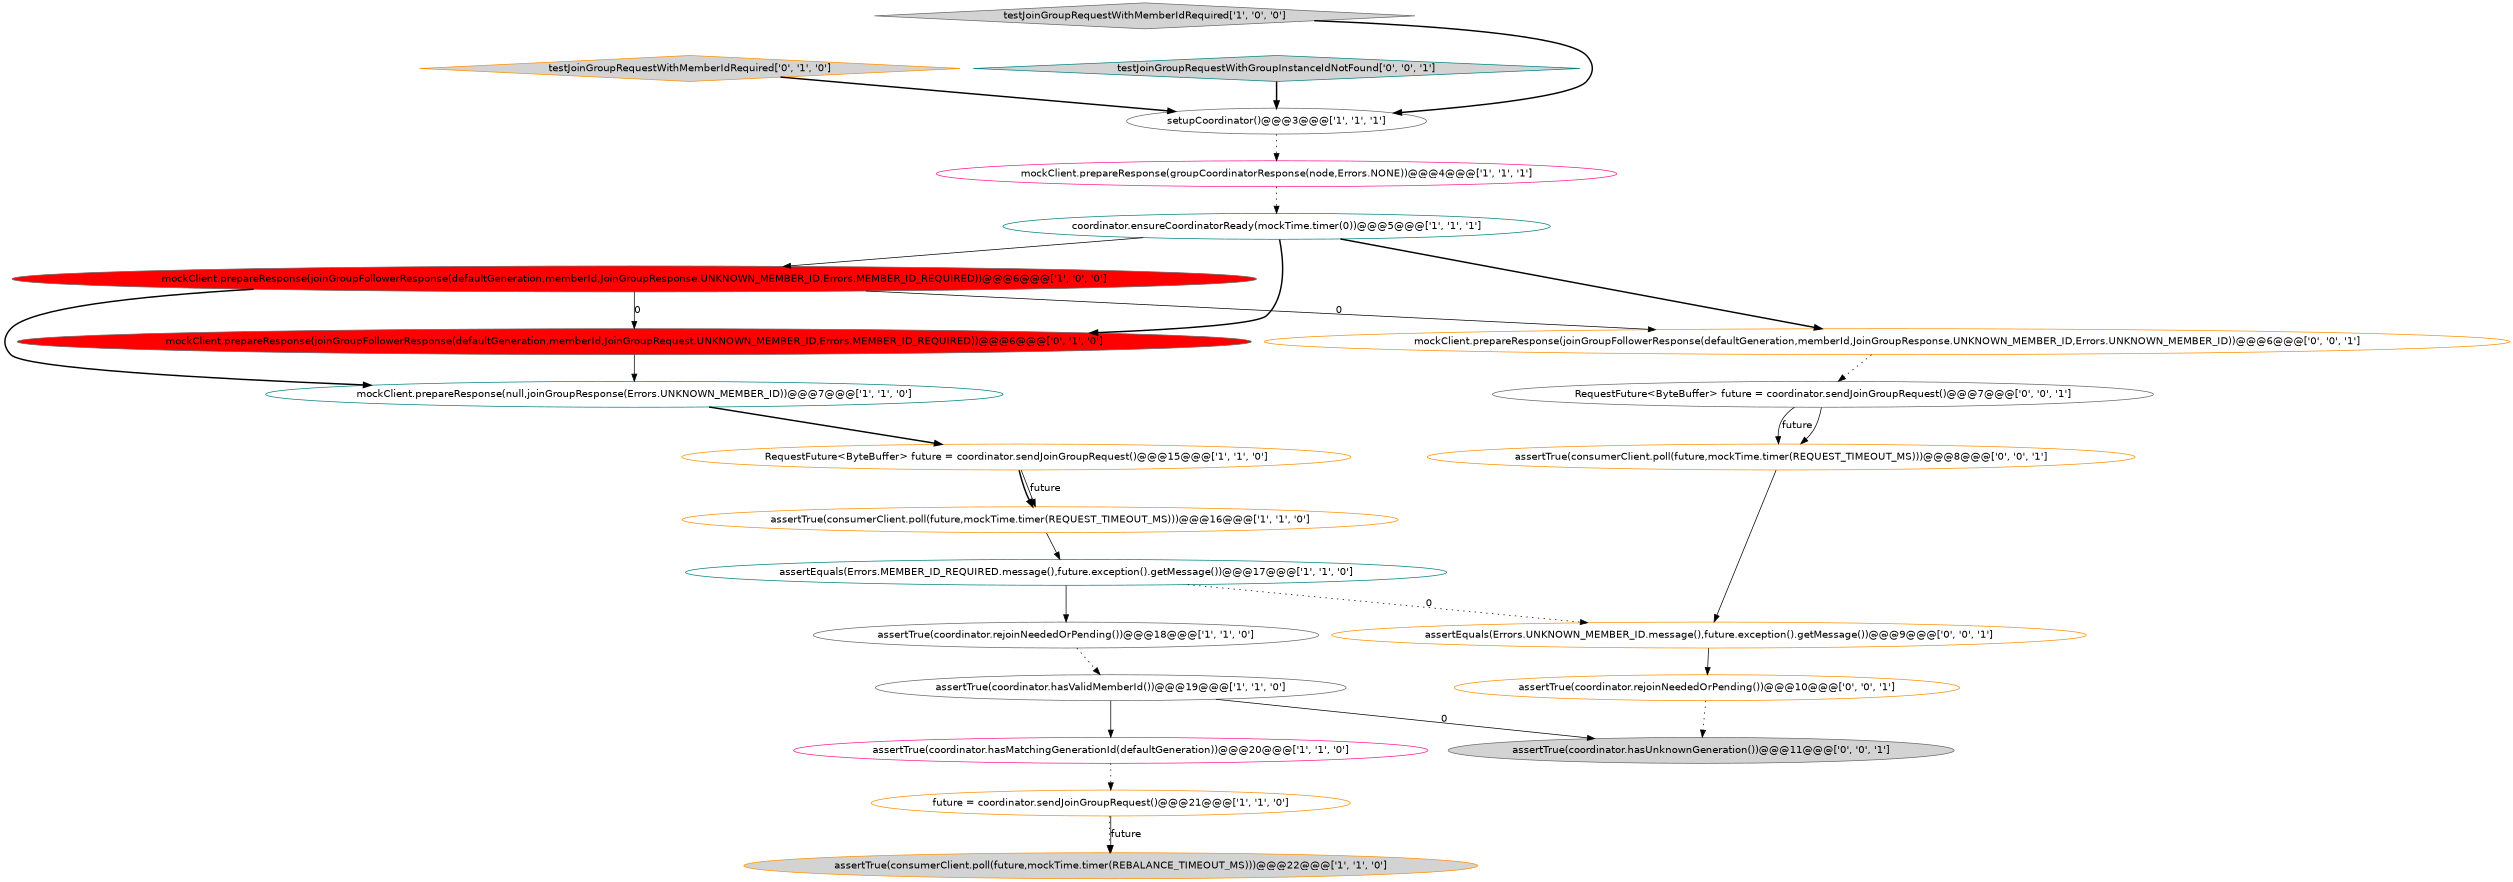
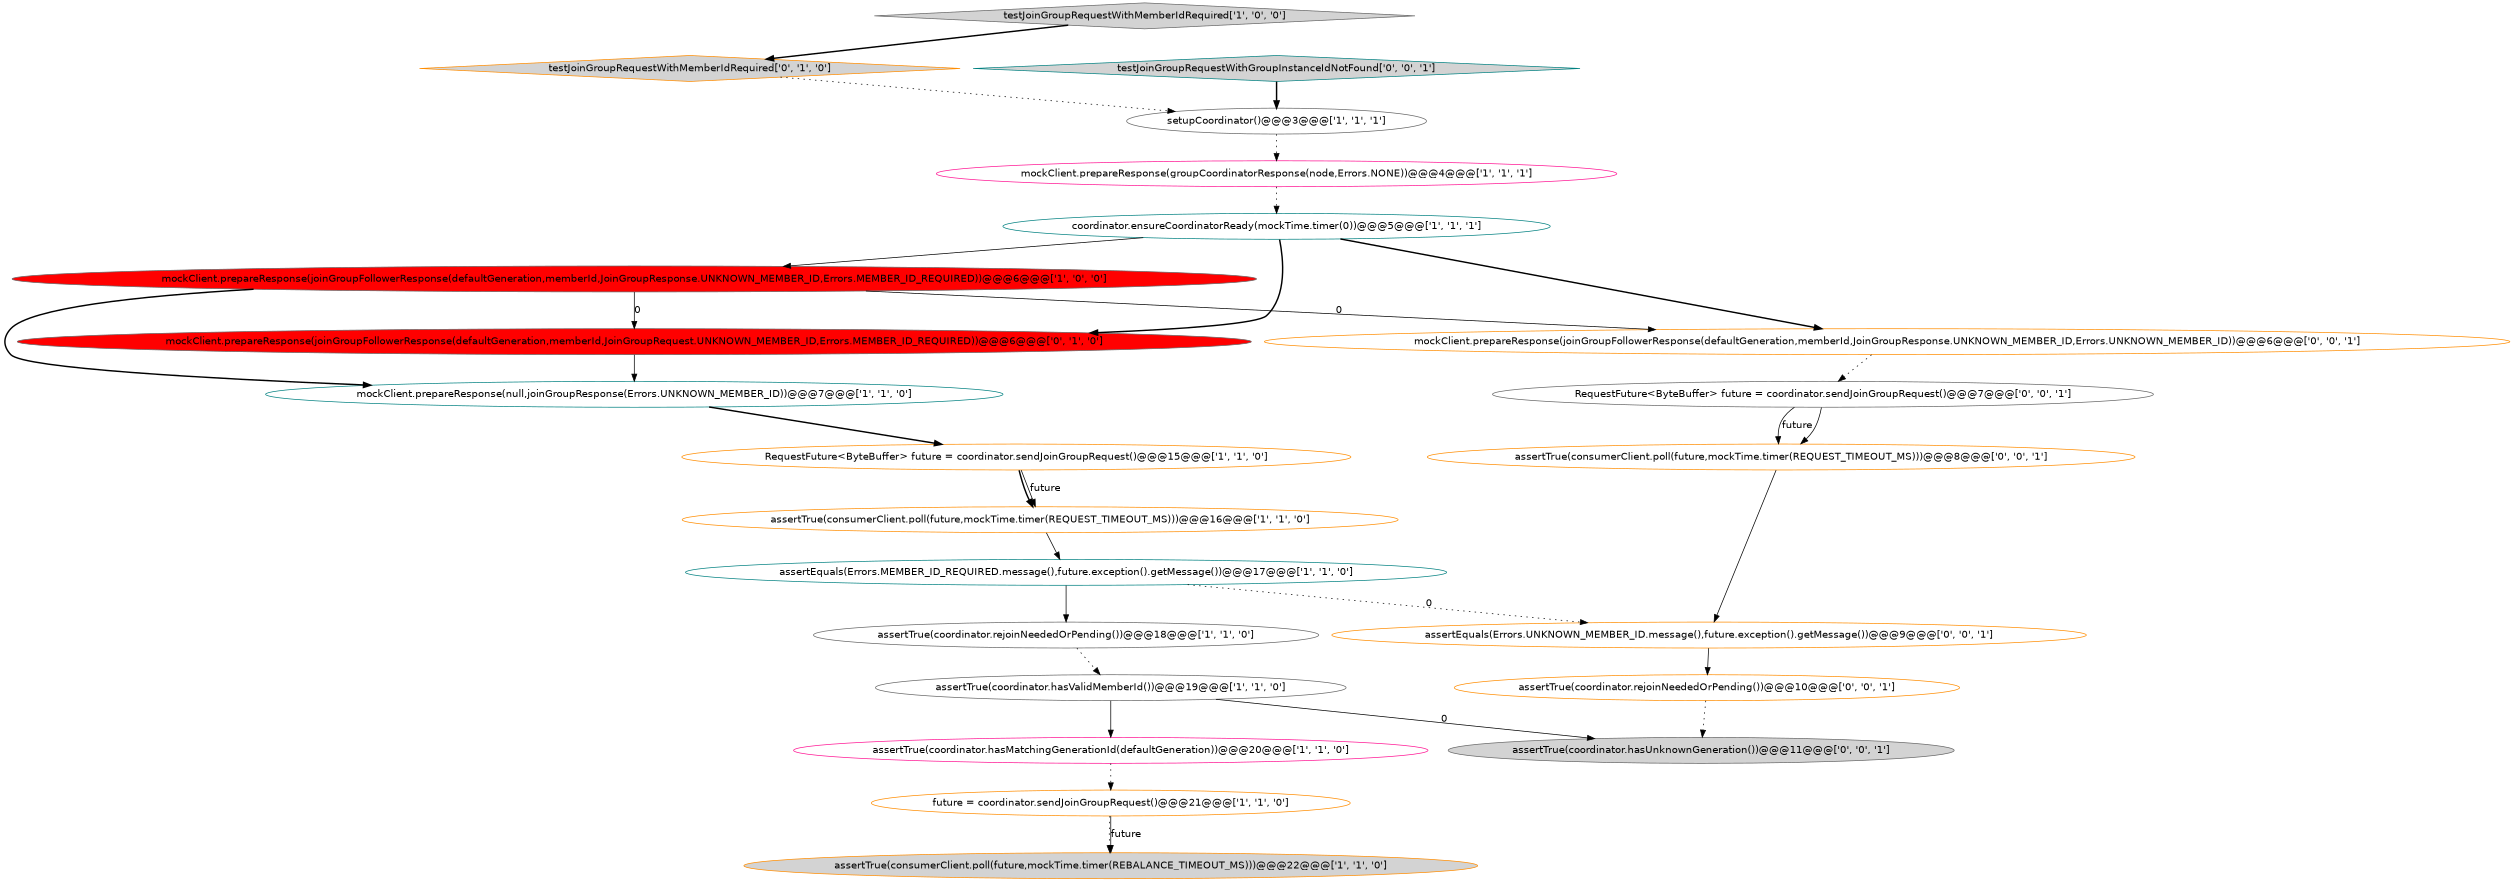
edge "testJoinGroupRequestWithMemberIdRequired['1', '0', '0']" -> "setupCoordinator()@@@3@@@['1', '1', '1']": now "testJoinGroupRequestWithMemberIdRequired['1', '0', '0']" -> "testJoinGroupRequestWithMemberIdRequired['0', '1', '0']"
edge "testJoinGroupRequestWithMemberIdRequired['0', '1', '0']" -> "setupCoordinator()@@@3@@@['1', '1', '1']": style bold -> dotted
